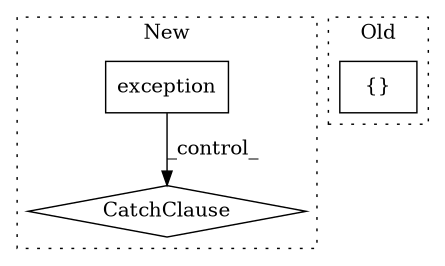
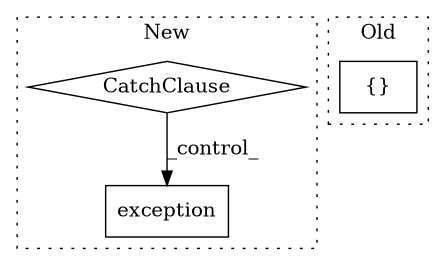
edge "exception" -> "CatchClause": reversed
